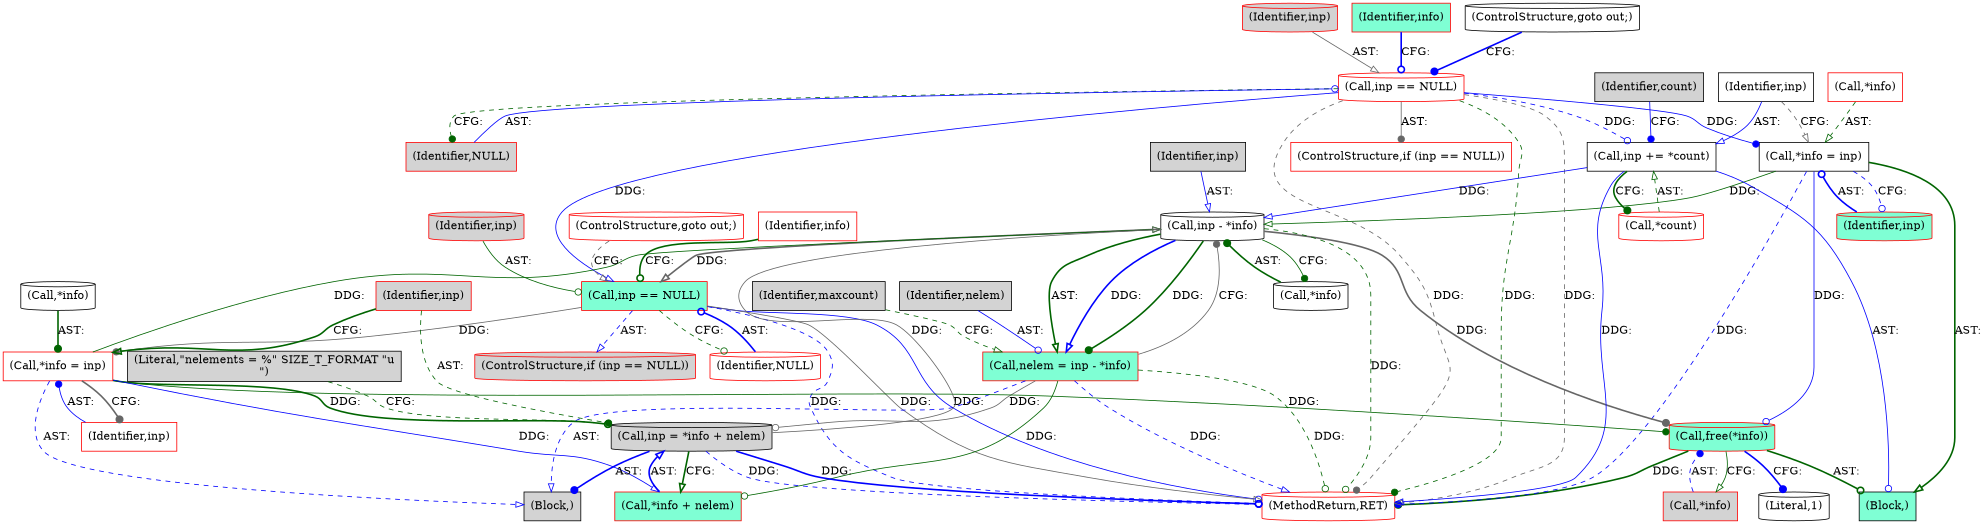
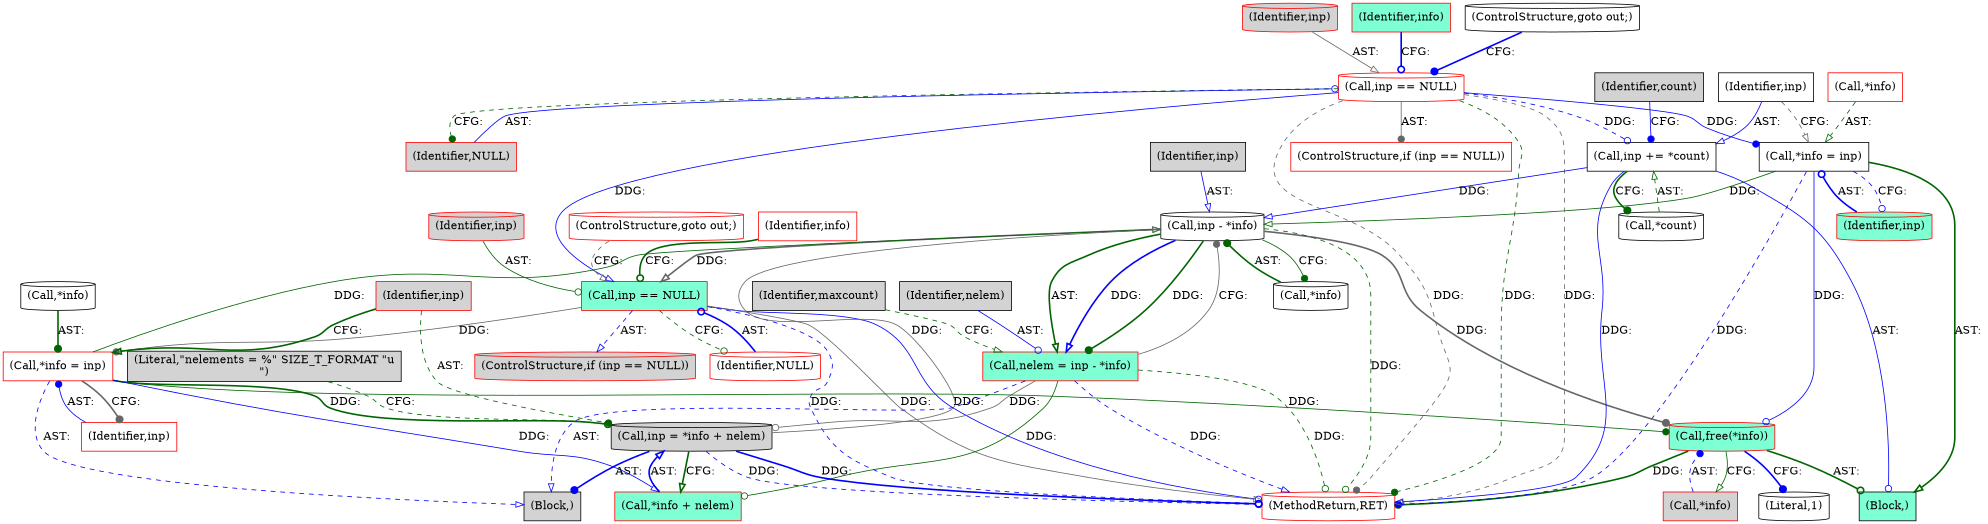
node "(Call,*count)": color red -> black
